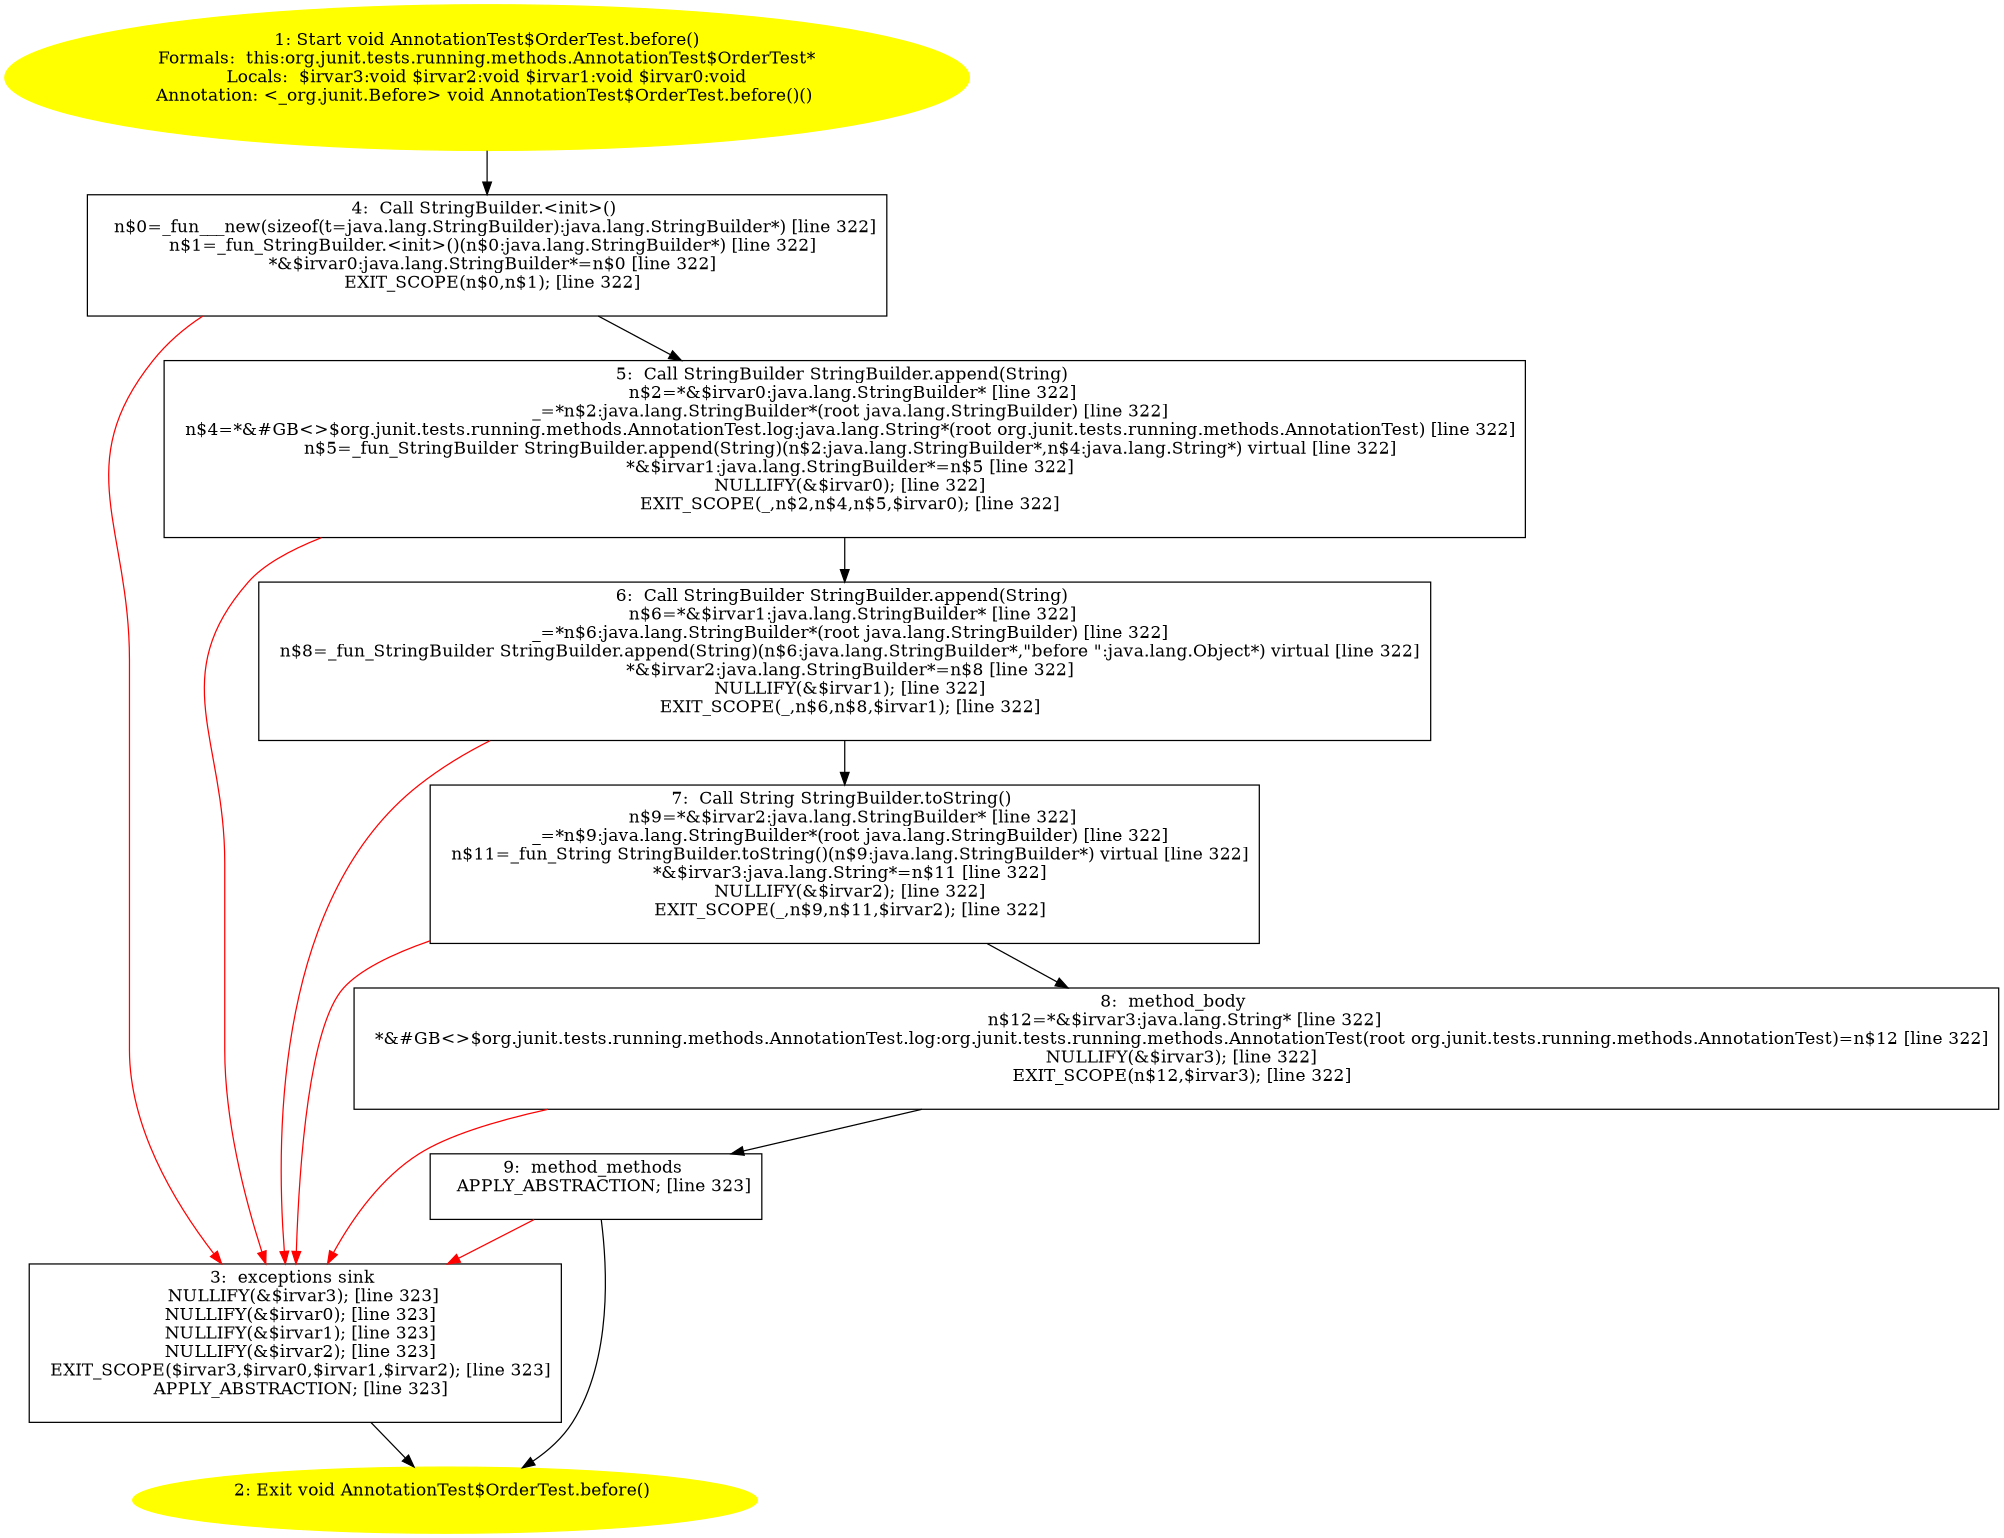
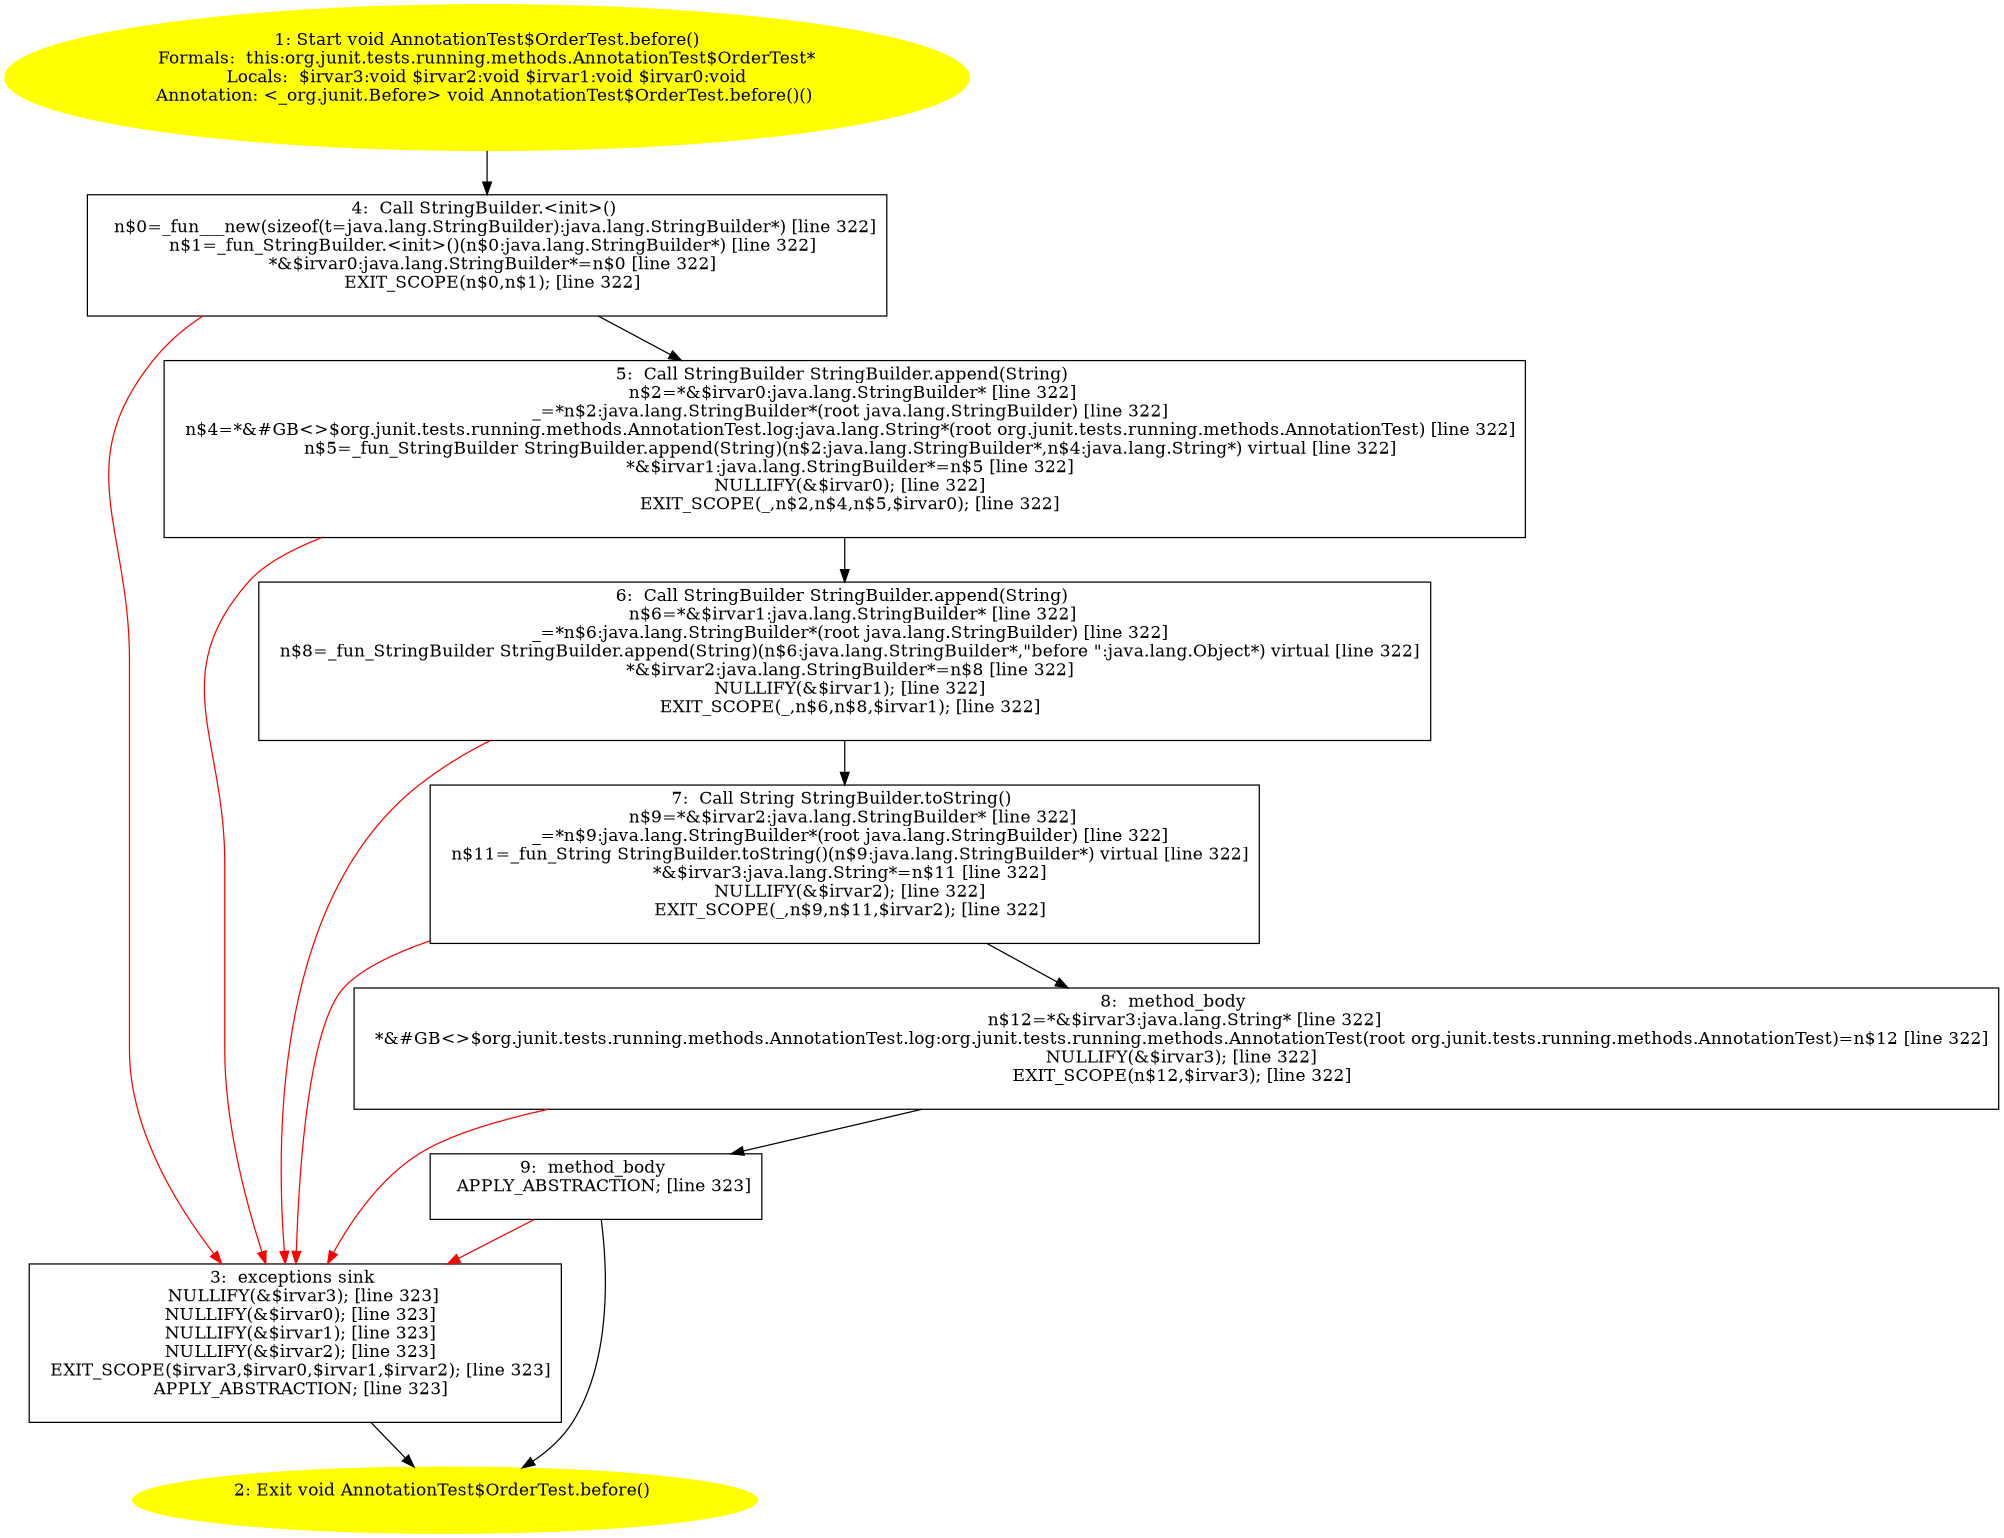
node "9:  method_methods APPLY_ABSTRACTION; [line 323]": label "9:  method_methods APPLY_ABSTRACTION; [line 323]" -> "9:  method_body APPLY_ABSTRACTION; [line 323]"
